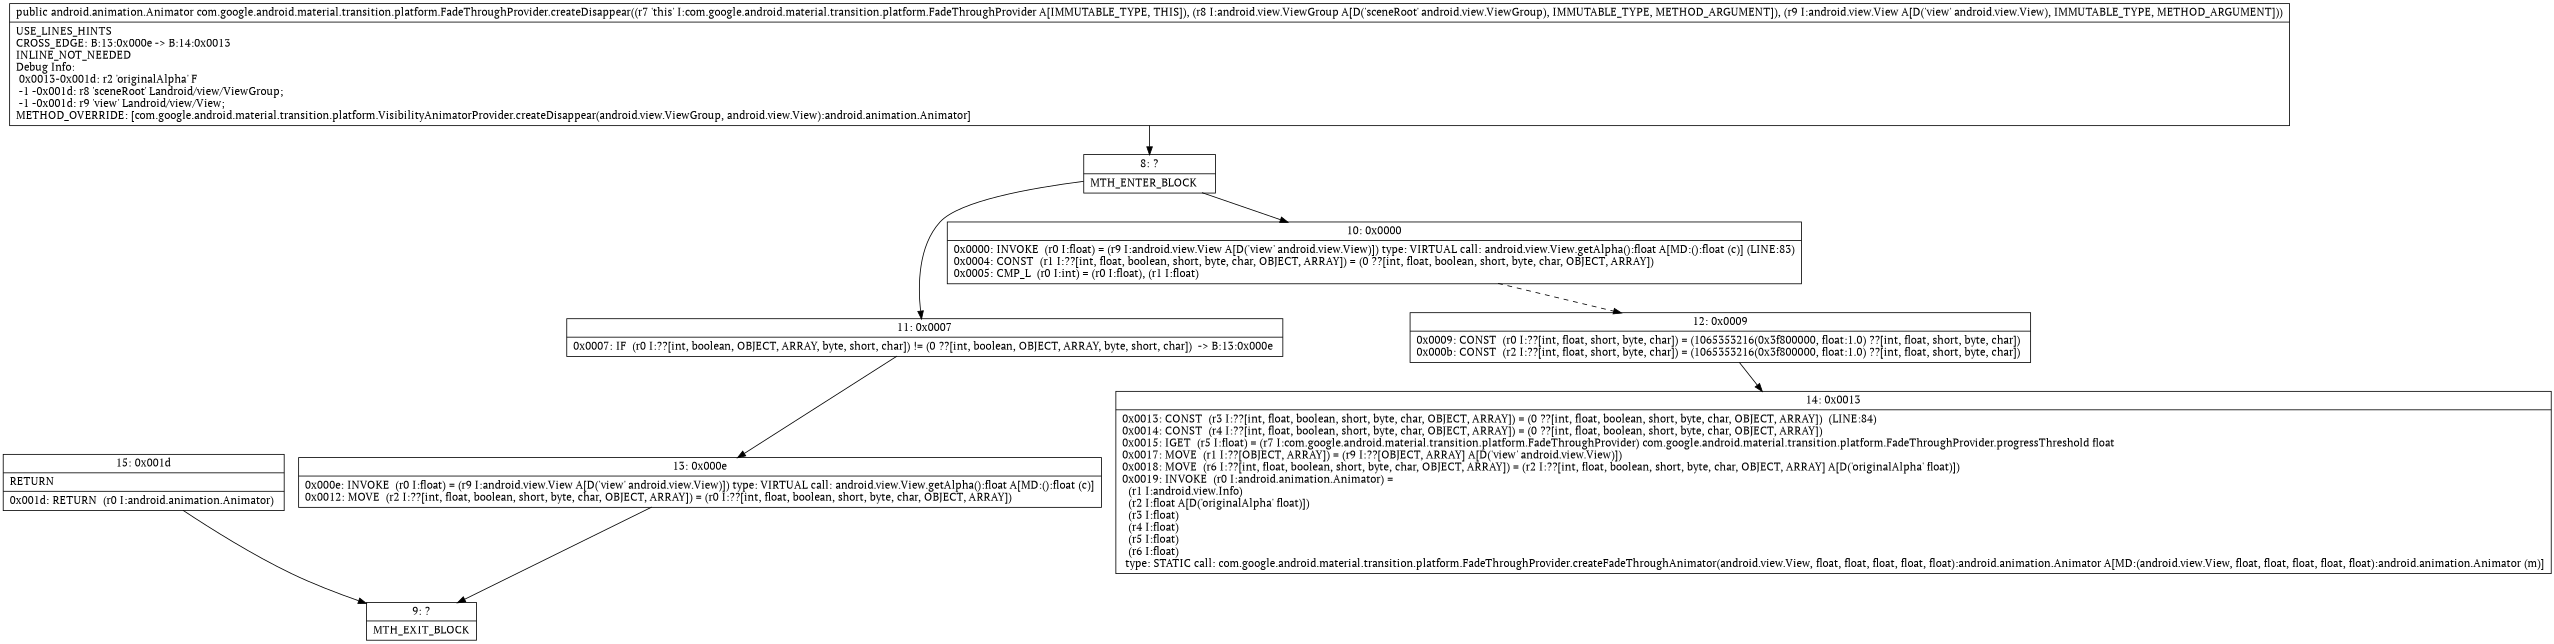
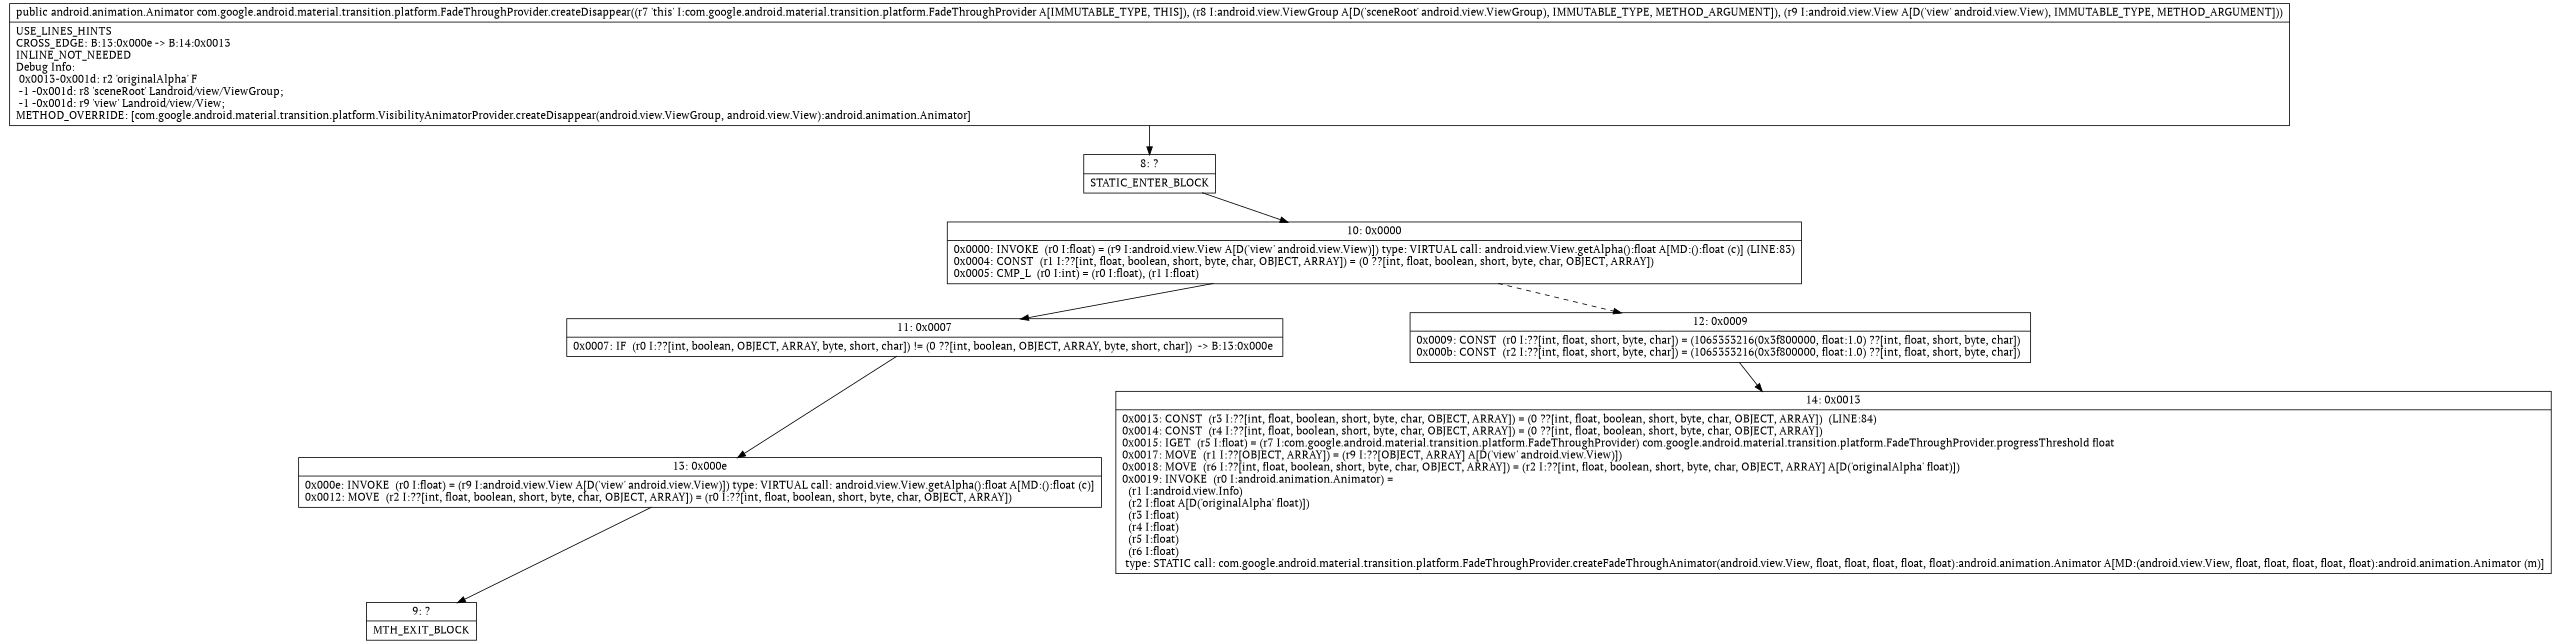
node "8: ?": text "MTH_ENTER_BLOCK" -> "STATIC_ENTER_BLOCK"
edge "8: ?" -> "11: 0x0007": now "10: 0x0000" -> "11: 0x0007"
node "15: 0x001d": removed
